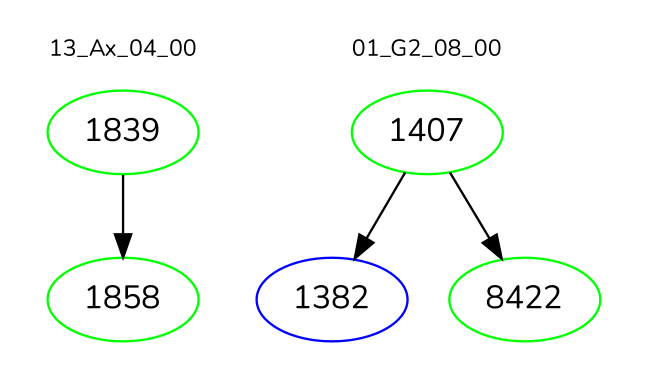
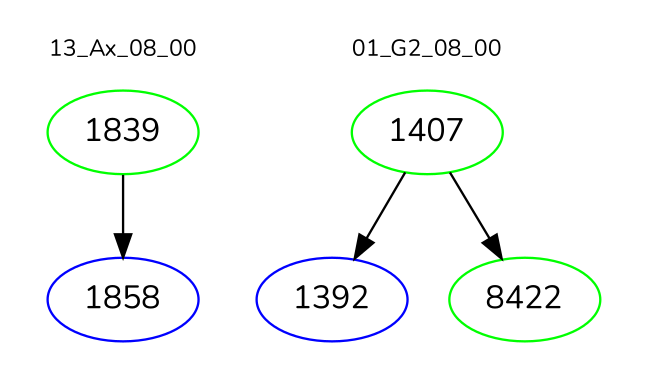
cluster "13_Ax_04_00": label "13_Ax_04_00" -> "13_Ax_08_00"
node "1858": color green -> blue
node "1382": label "1382" -> "1392"
